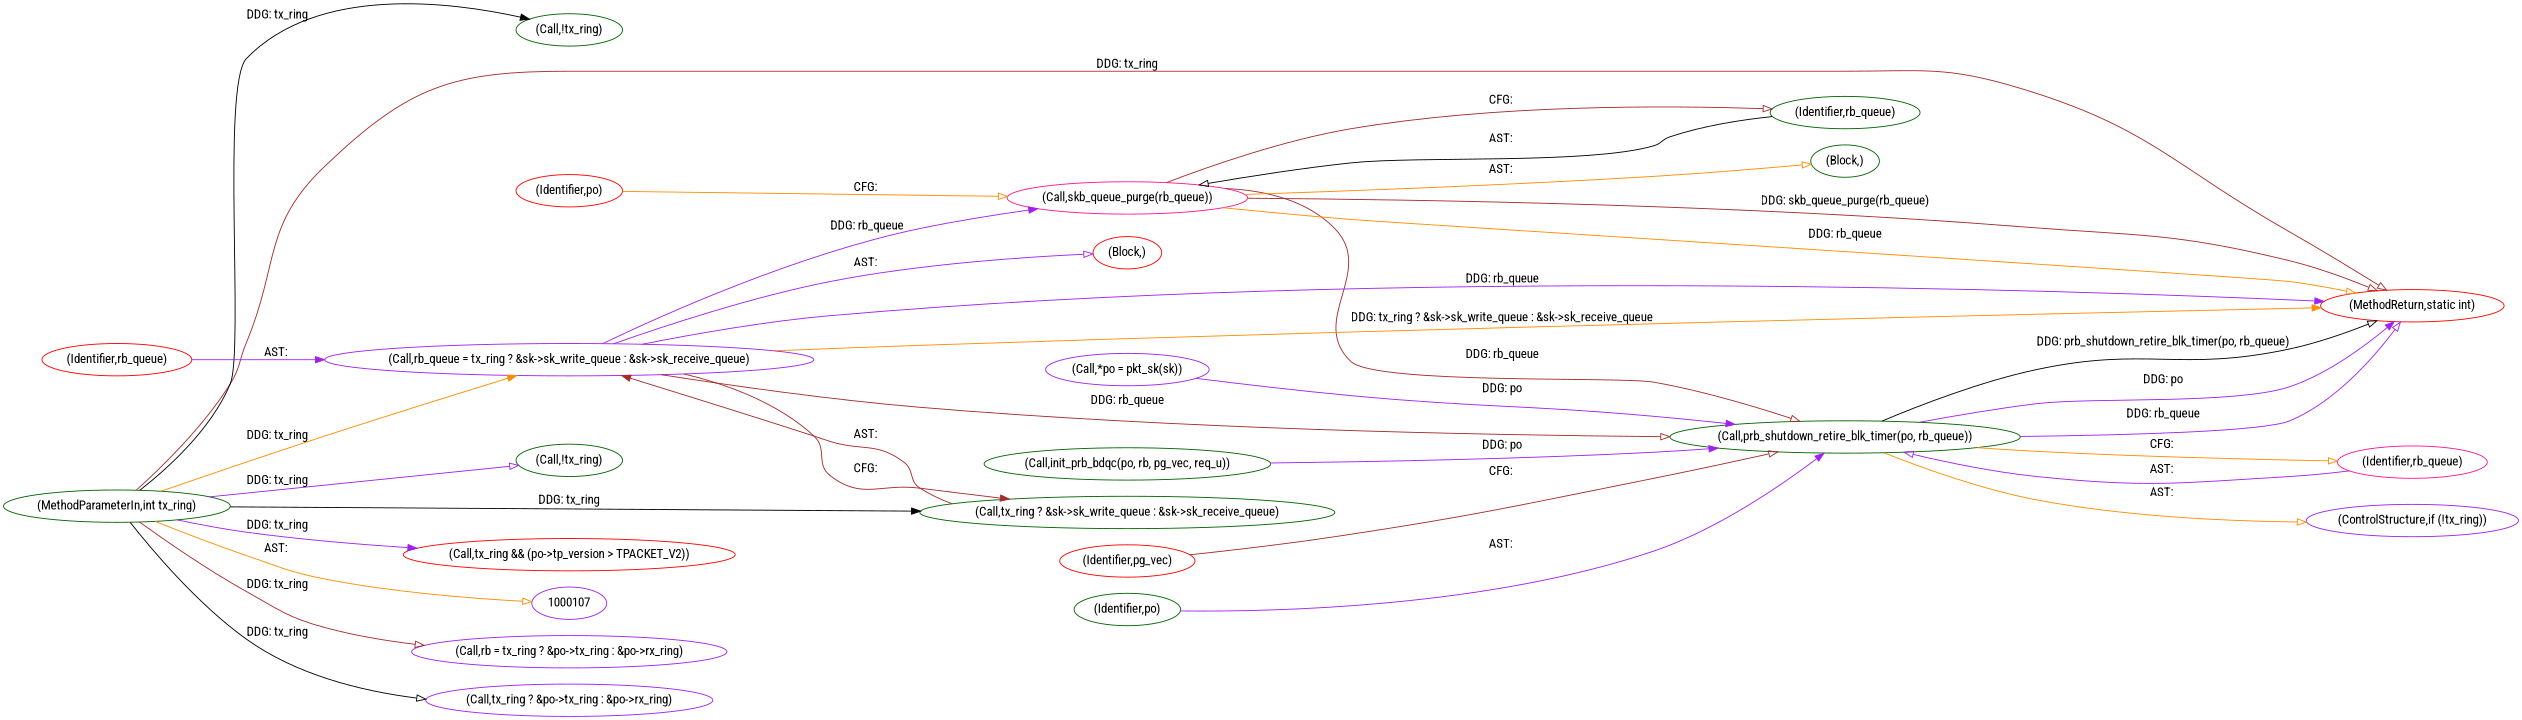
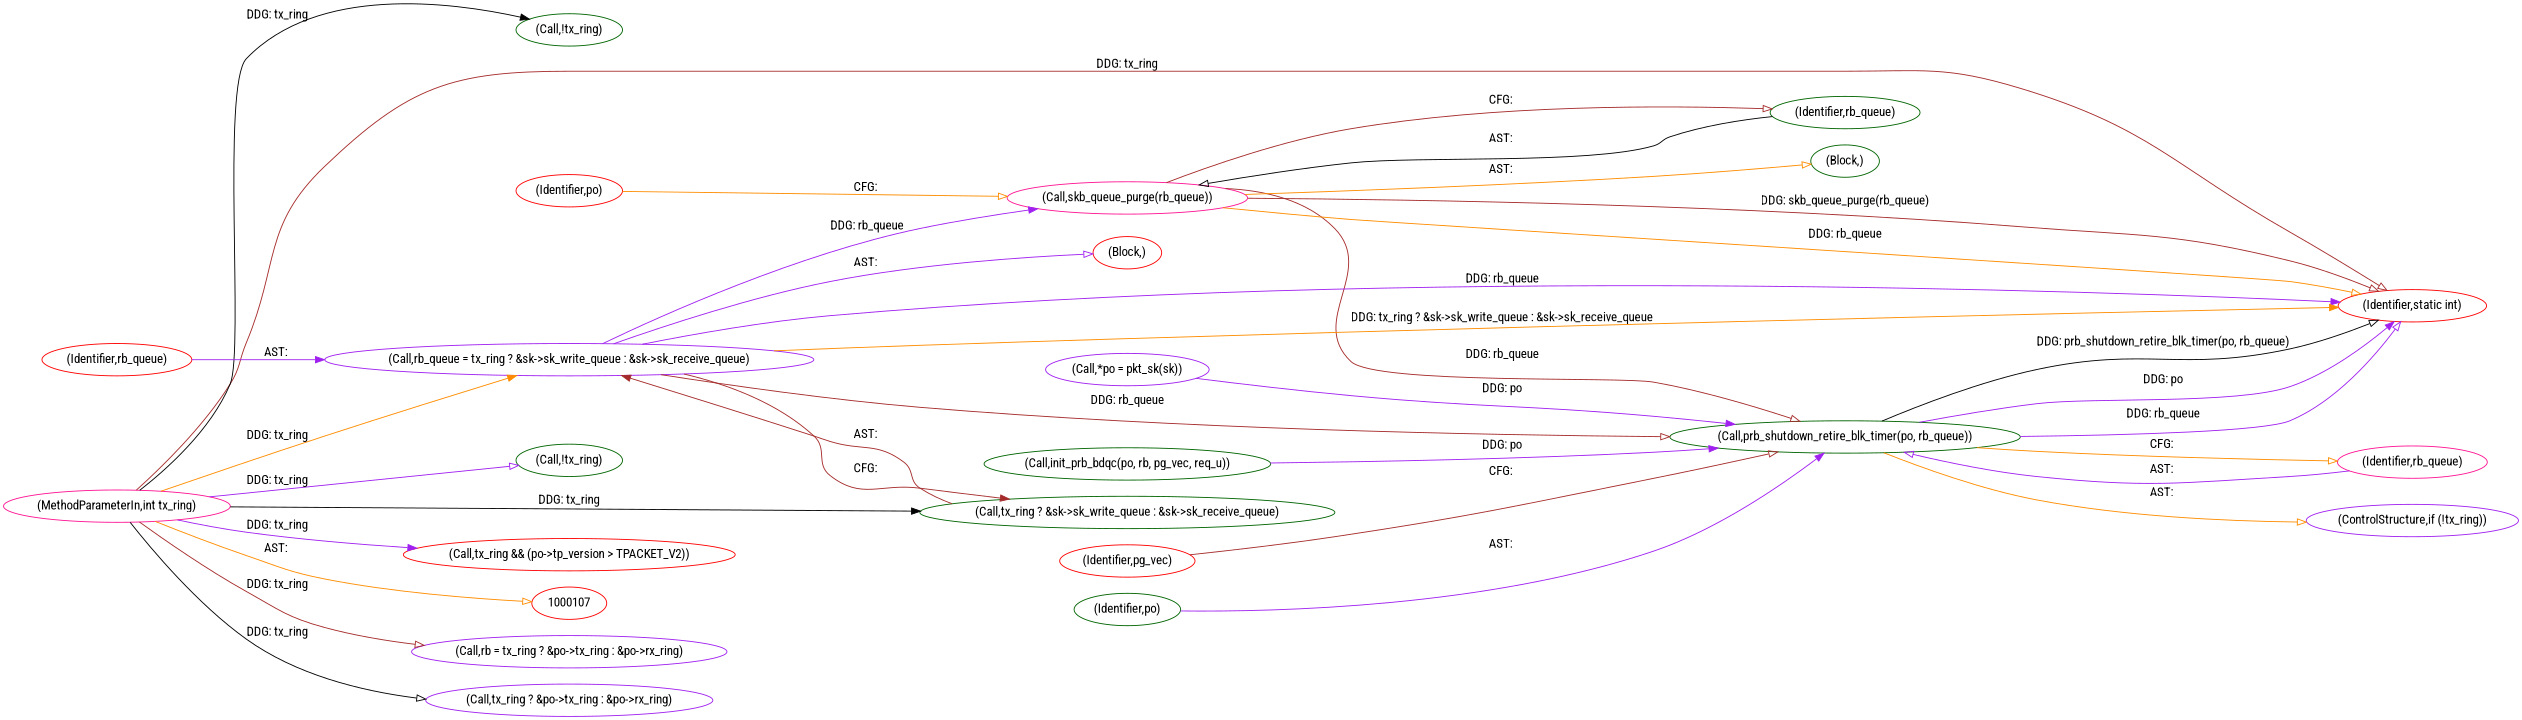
node "(MethodReturn,static int)": label "(MethodReturn,static int)" -> "(Identifier,static int)"
node "(MethodParameterIn,int tx_ring)": color darkgreen -> deeppink
node "1000107": color purple -> red
